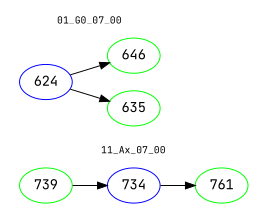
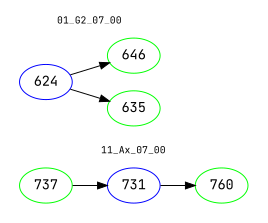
cluster "01_G0_07_00": label "01_G0_07_00" -> "01_G2_07_00"
node "739": label "739" -> "737"
node "734": label "734" -> "731"
node "761": label "761" -> "760"
